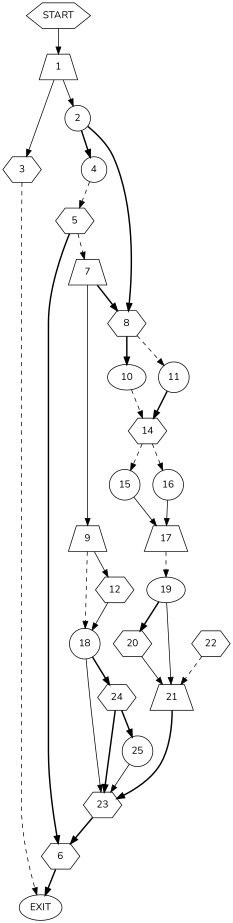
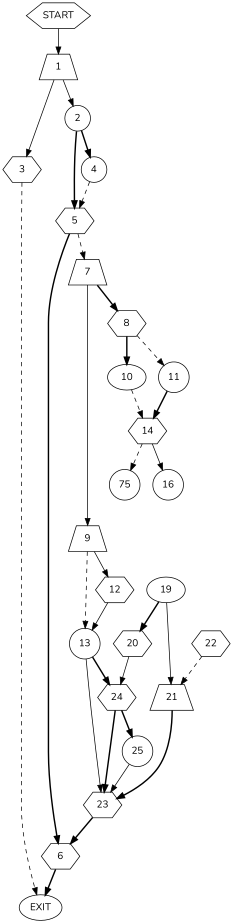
edge "2" -> "8": now "2" -> "5"
edge "14" -> "16": style dashed -> solid
node "15": label "15" -> "75"
node "17": removed
node "18": label "18" -> "13"
edge "20" -> "21": now "20" -> "24"
